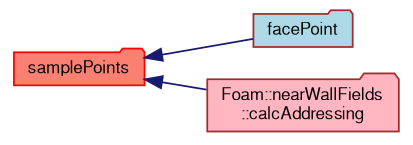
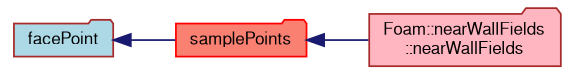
edge "facePoint" -> "samplePoints": reversed
node "Foam::nearWallFields ::calcAddressing": label "Foam::nearWallFields ::calcAddressing" -> "Foam::nearWallFields ::nearWallFields"
